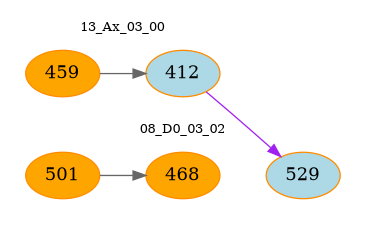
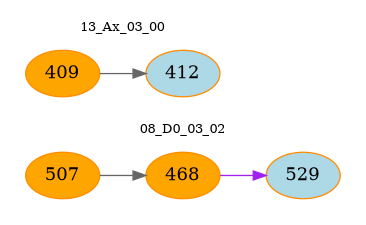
node "459": label "459" -> "409"
edge "412" -> "529": now "468" -> "529"
node "501": label "501" -> "507"
